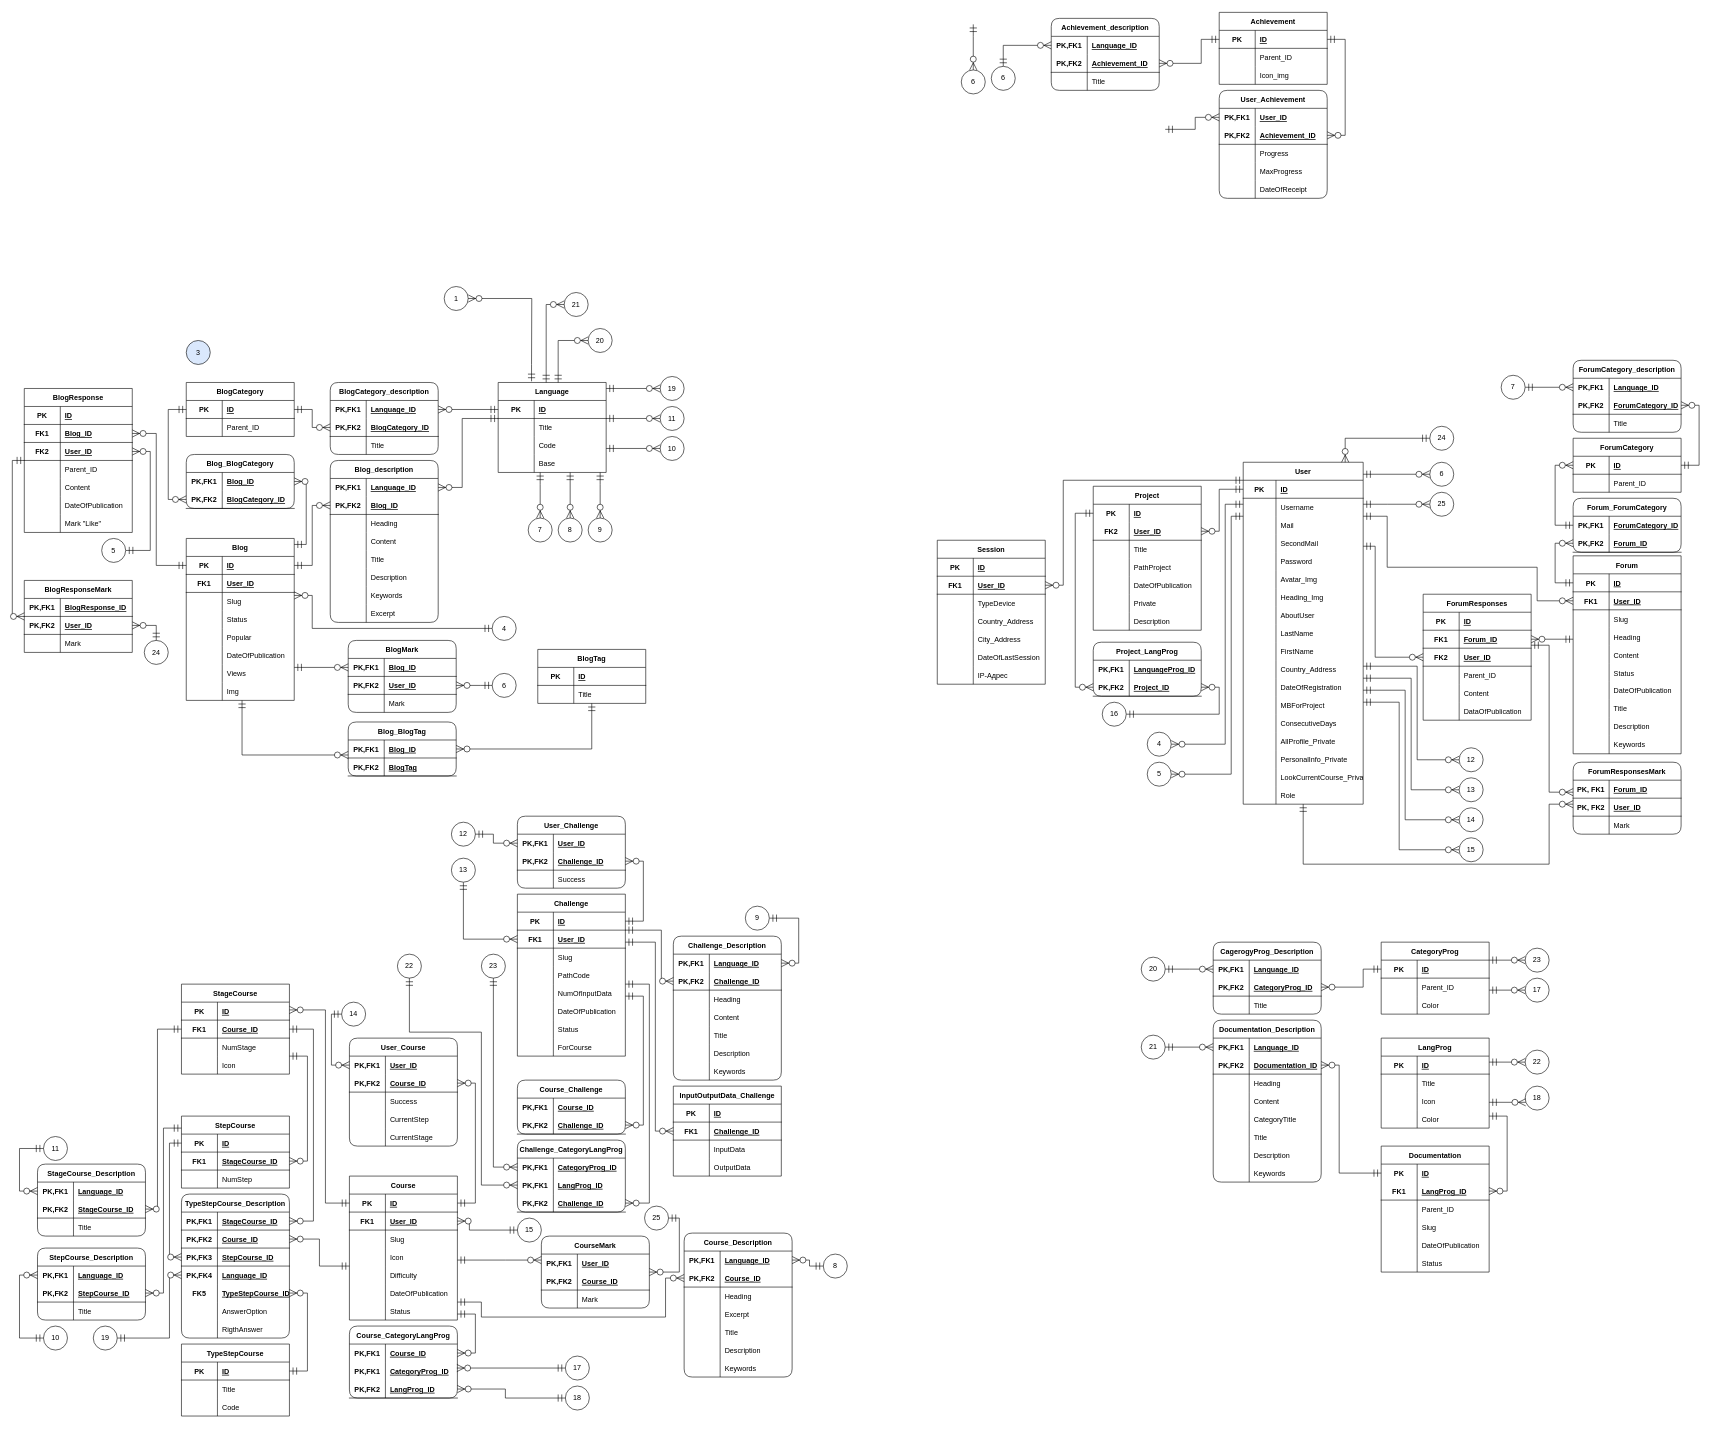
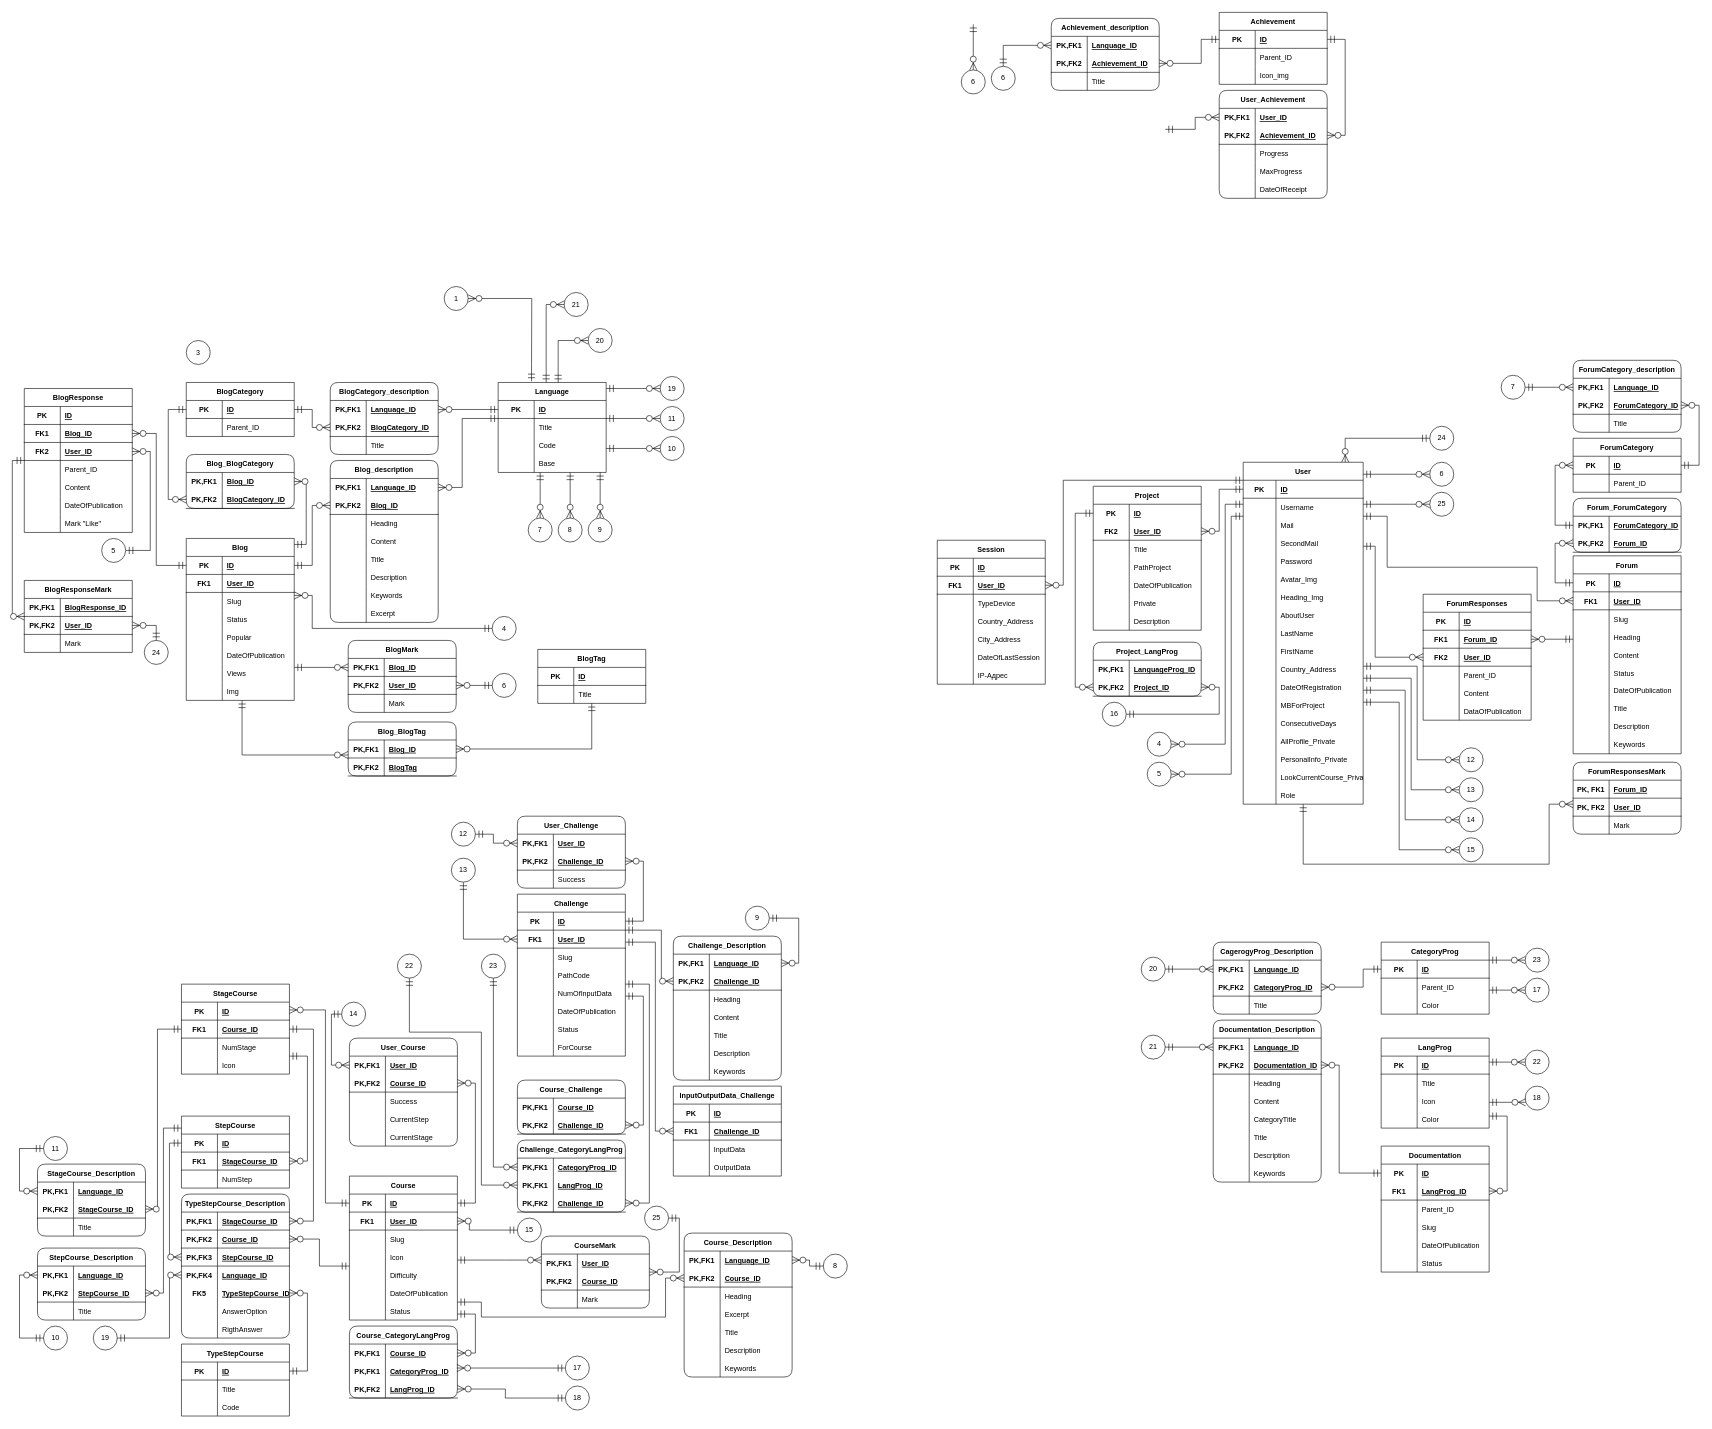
node "3": fillcolor #dae8fc -> #ffffff
edge "ForumResponses" -- "ForumResponsesMark": removed
